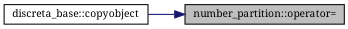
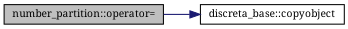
edge "discreta_base::copyobject" -> "number_partition::operator=": reversed
